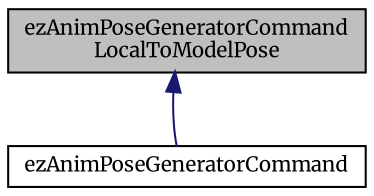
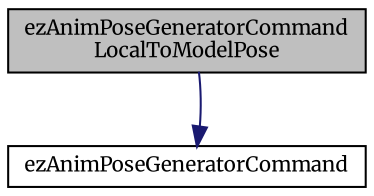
edge "ezAnimPoseGeneratorCommand" -> "ezAnimPoseGeneratorCommand LocalToModelPose": reversed
